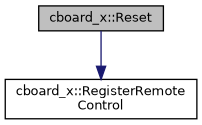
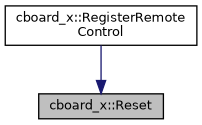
edge "cboard_x::Reset" -> "cboard_x::RegisterRemote Control": reversed
